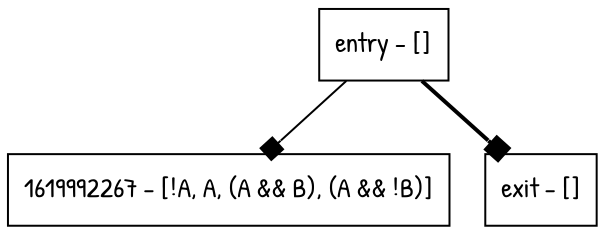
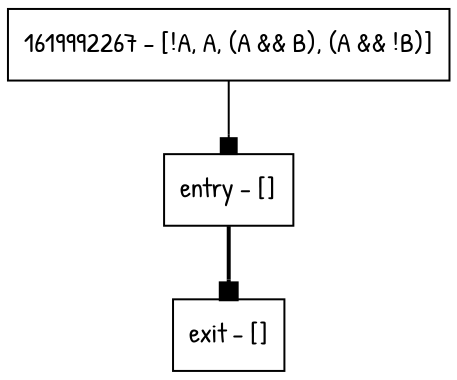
edge "entry - []" -> "1619992267 - [!A, A, (A && B), (A && !B)]": reversed
